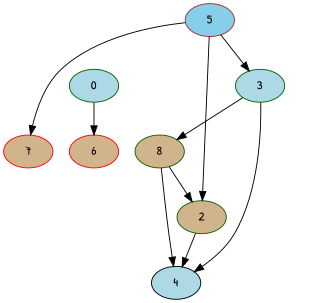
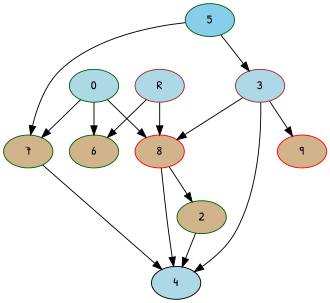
node "5": color brown -> darkgreen
node "R": added
node "3": color darkgreen -> brown
edge "5" -> "2": removed
edge "0" -> "7": added
edge "0" -> "8": added
node "7": color red -> darkgreen
node "6": color red -> darkgreen
node "8": color darkgreen -> red
node "9": added
edge "7" -> "4": added
